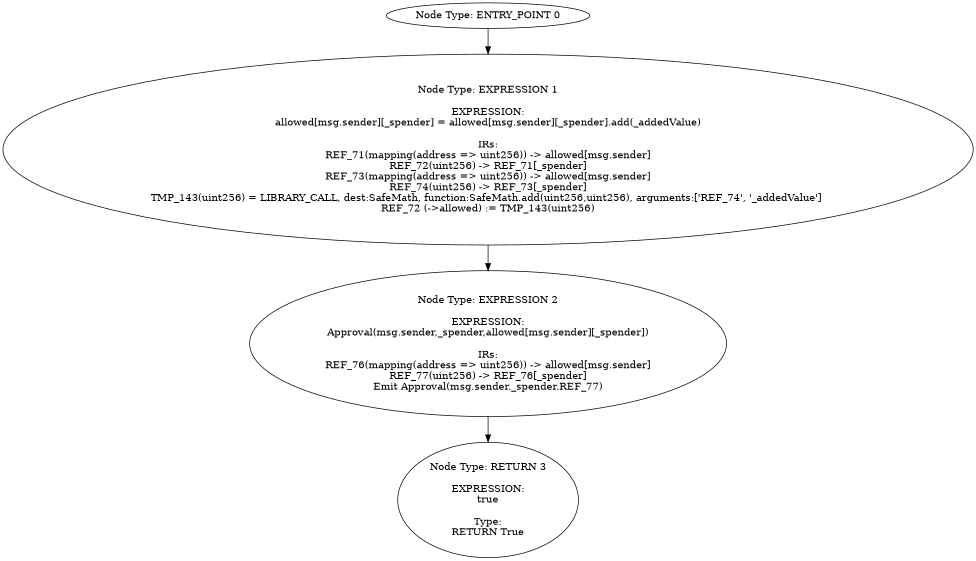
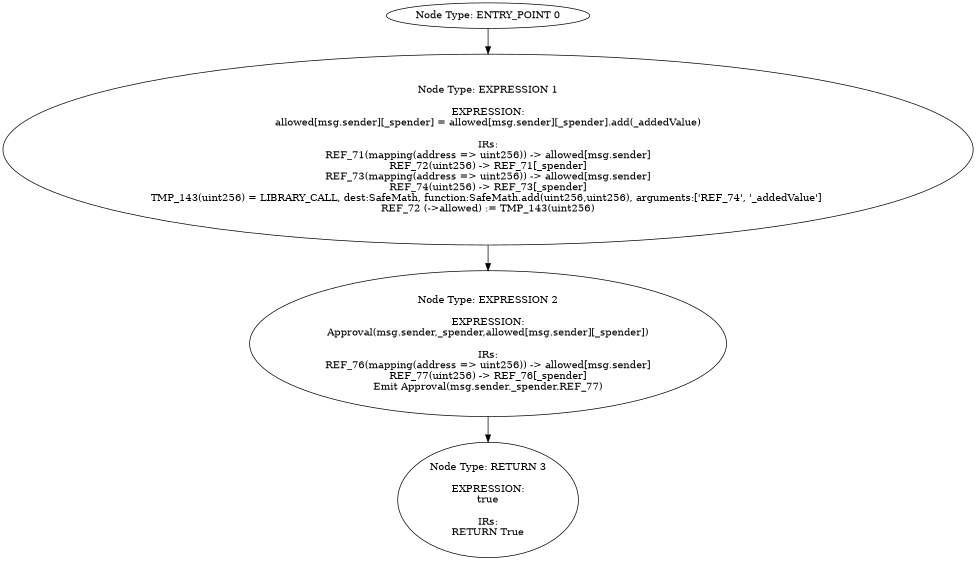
node "Node Type: RETURN 3 EXPRESSION: true Type: RETURN True": label "Node Type: RETURN 3 EXPRESSION: true Type: RETURN True" -> "Node Type: RETURN 3 EXPRESSION: true IRs: RETURN True"
